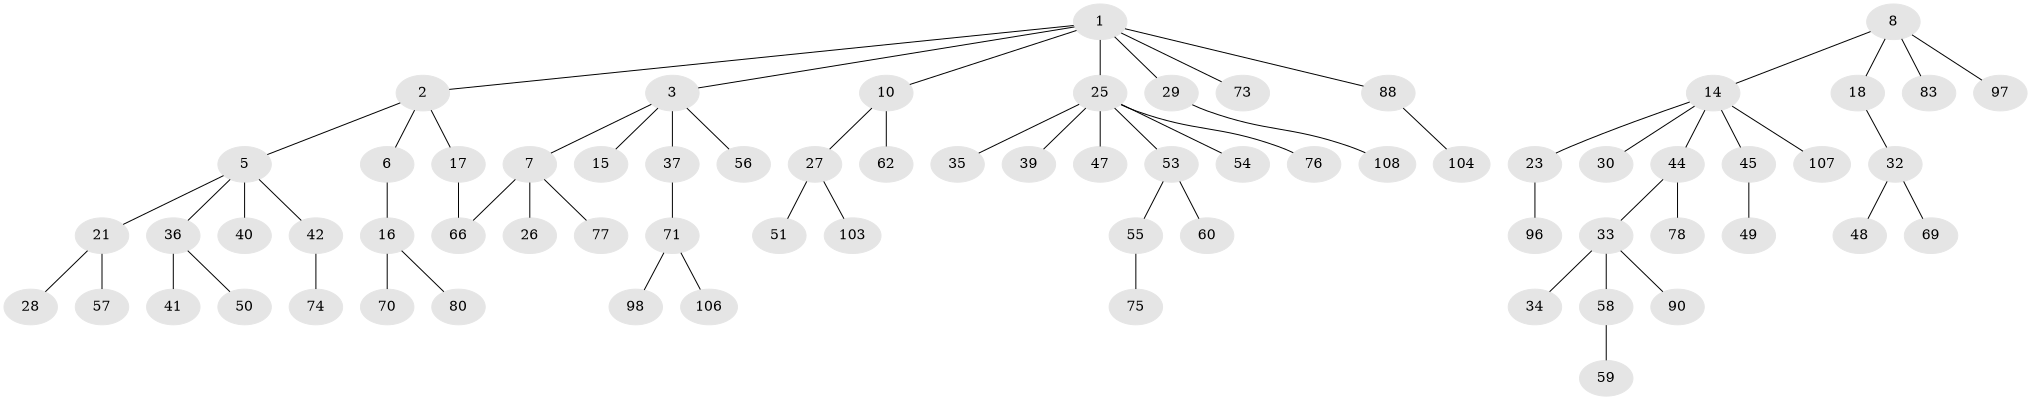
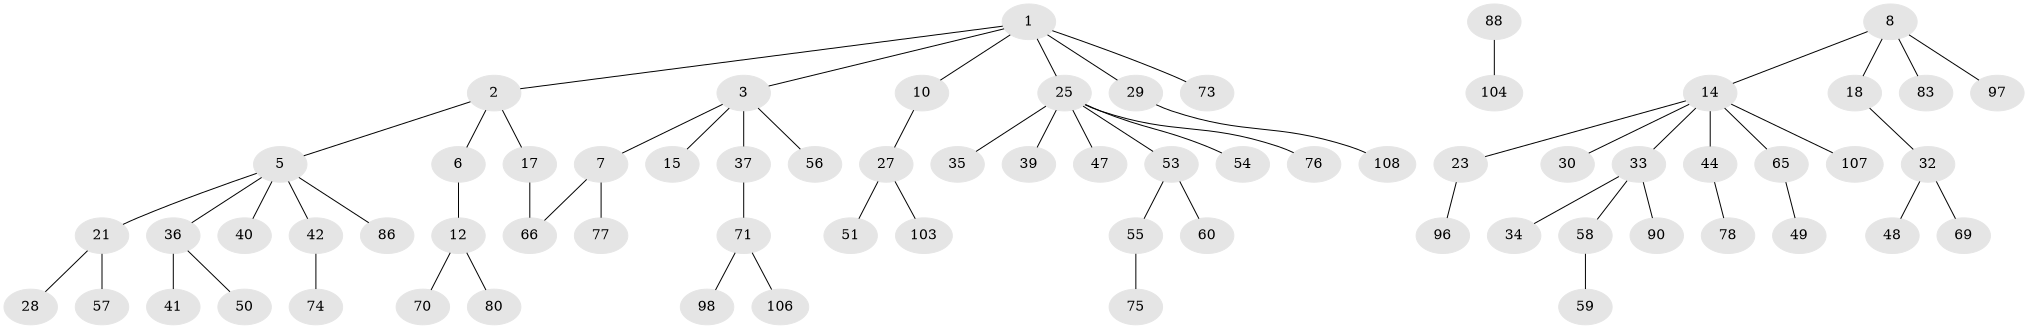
edge "1" -- "88": removed
node "62": removed
node "45": label "45" -> "65"
edge "44" -- "33": now "14" -- "33"
node "86": added
node "16": label "16" -> "12"
node "26": removed
